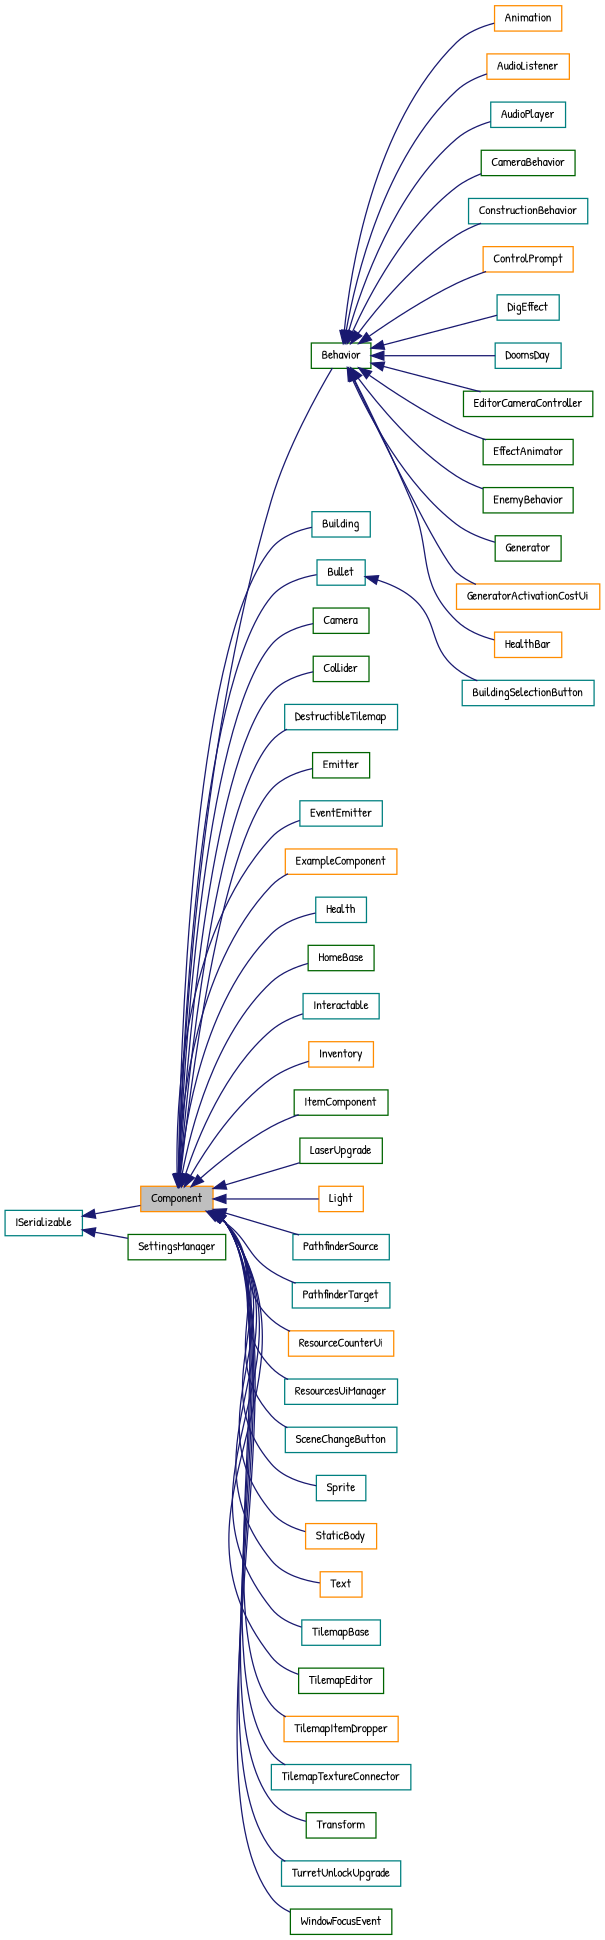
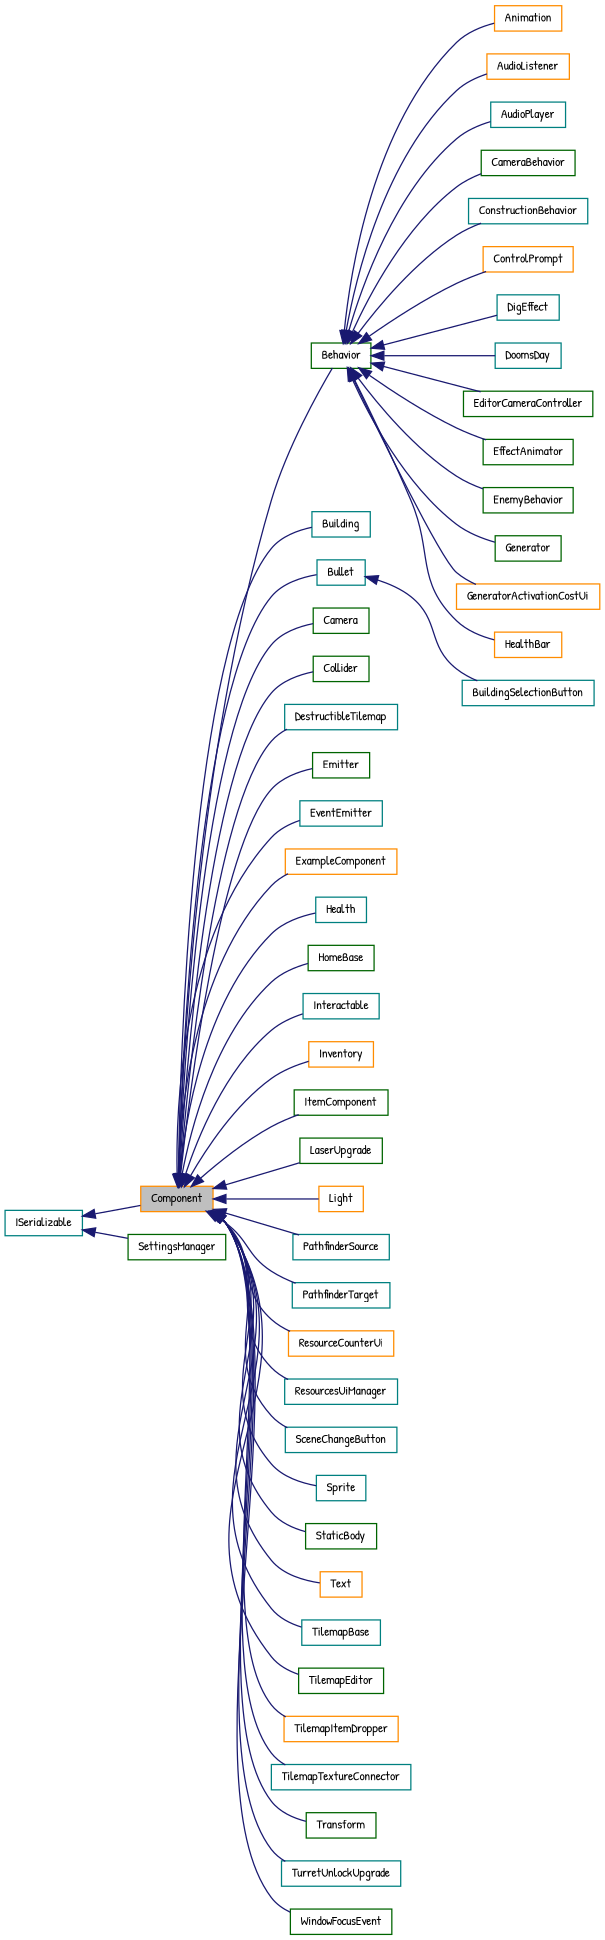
node "StaticBody": color darkorange -> darkgreen
